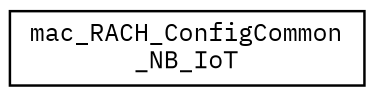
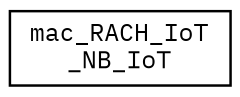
node "mac_RACH_ConfigCommon _NB_IoT": label "mac_RACH_ConfigCommon _NB_IoT" -> "mac_RACH_IoT _NB_IoT"
